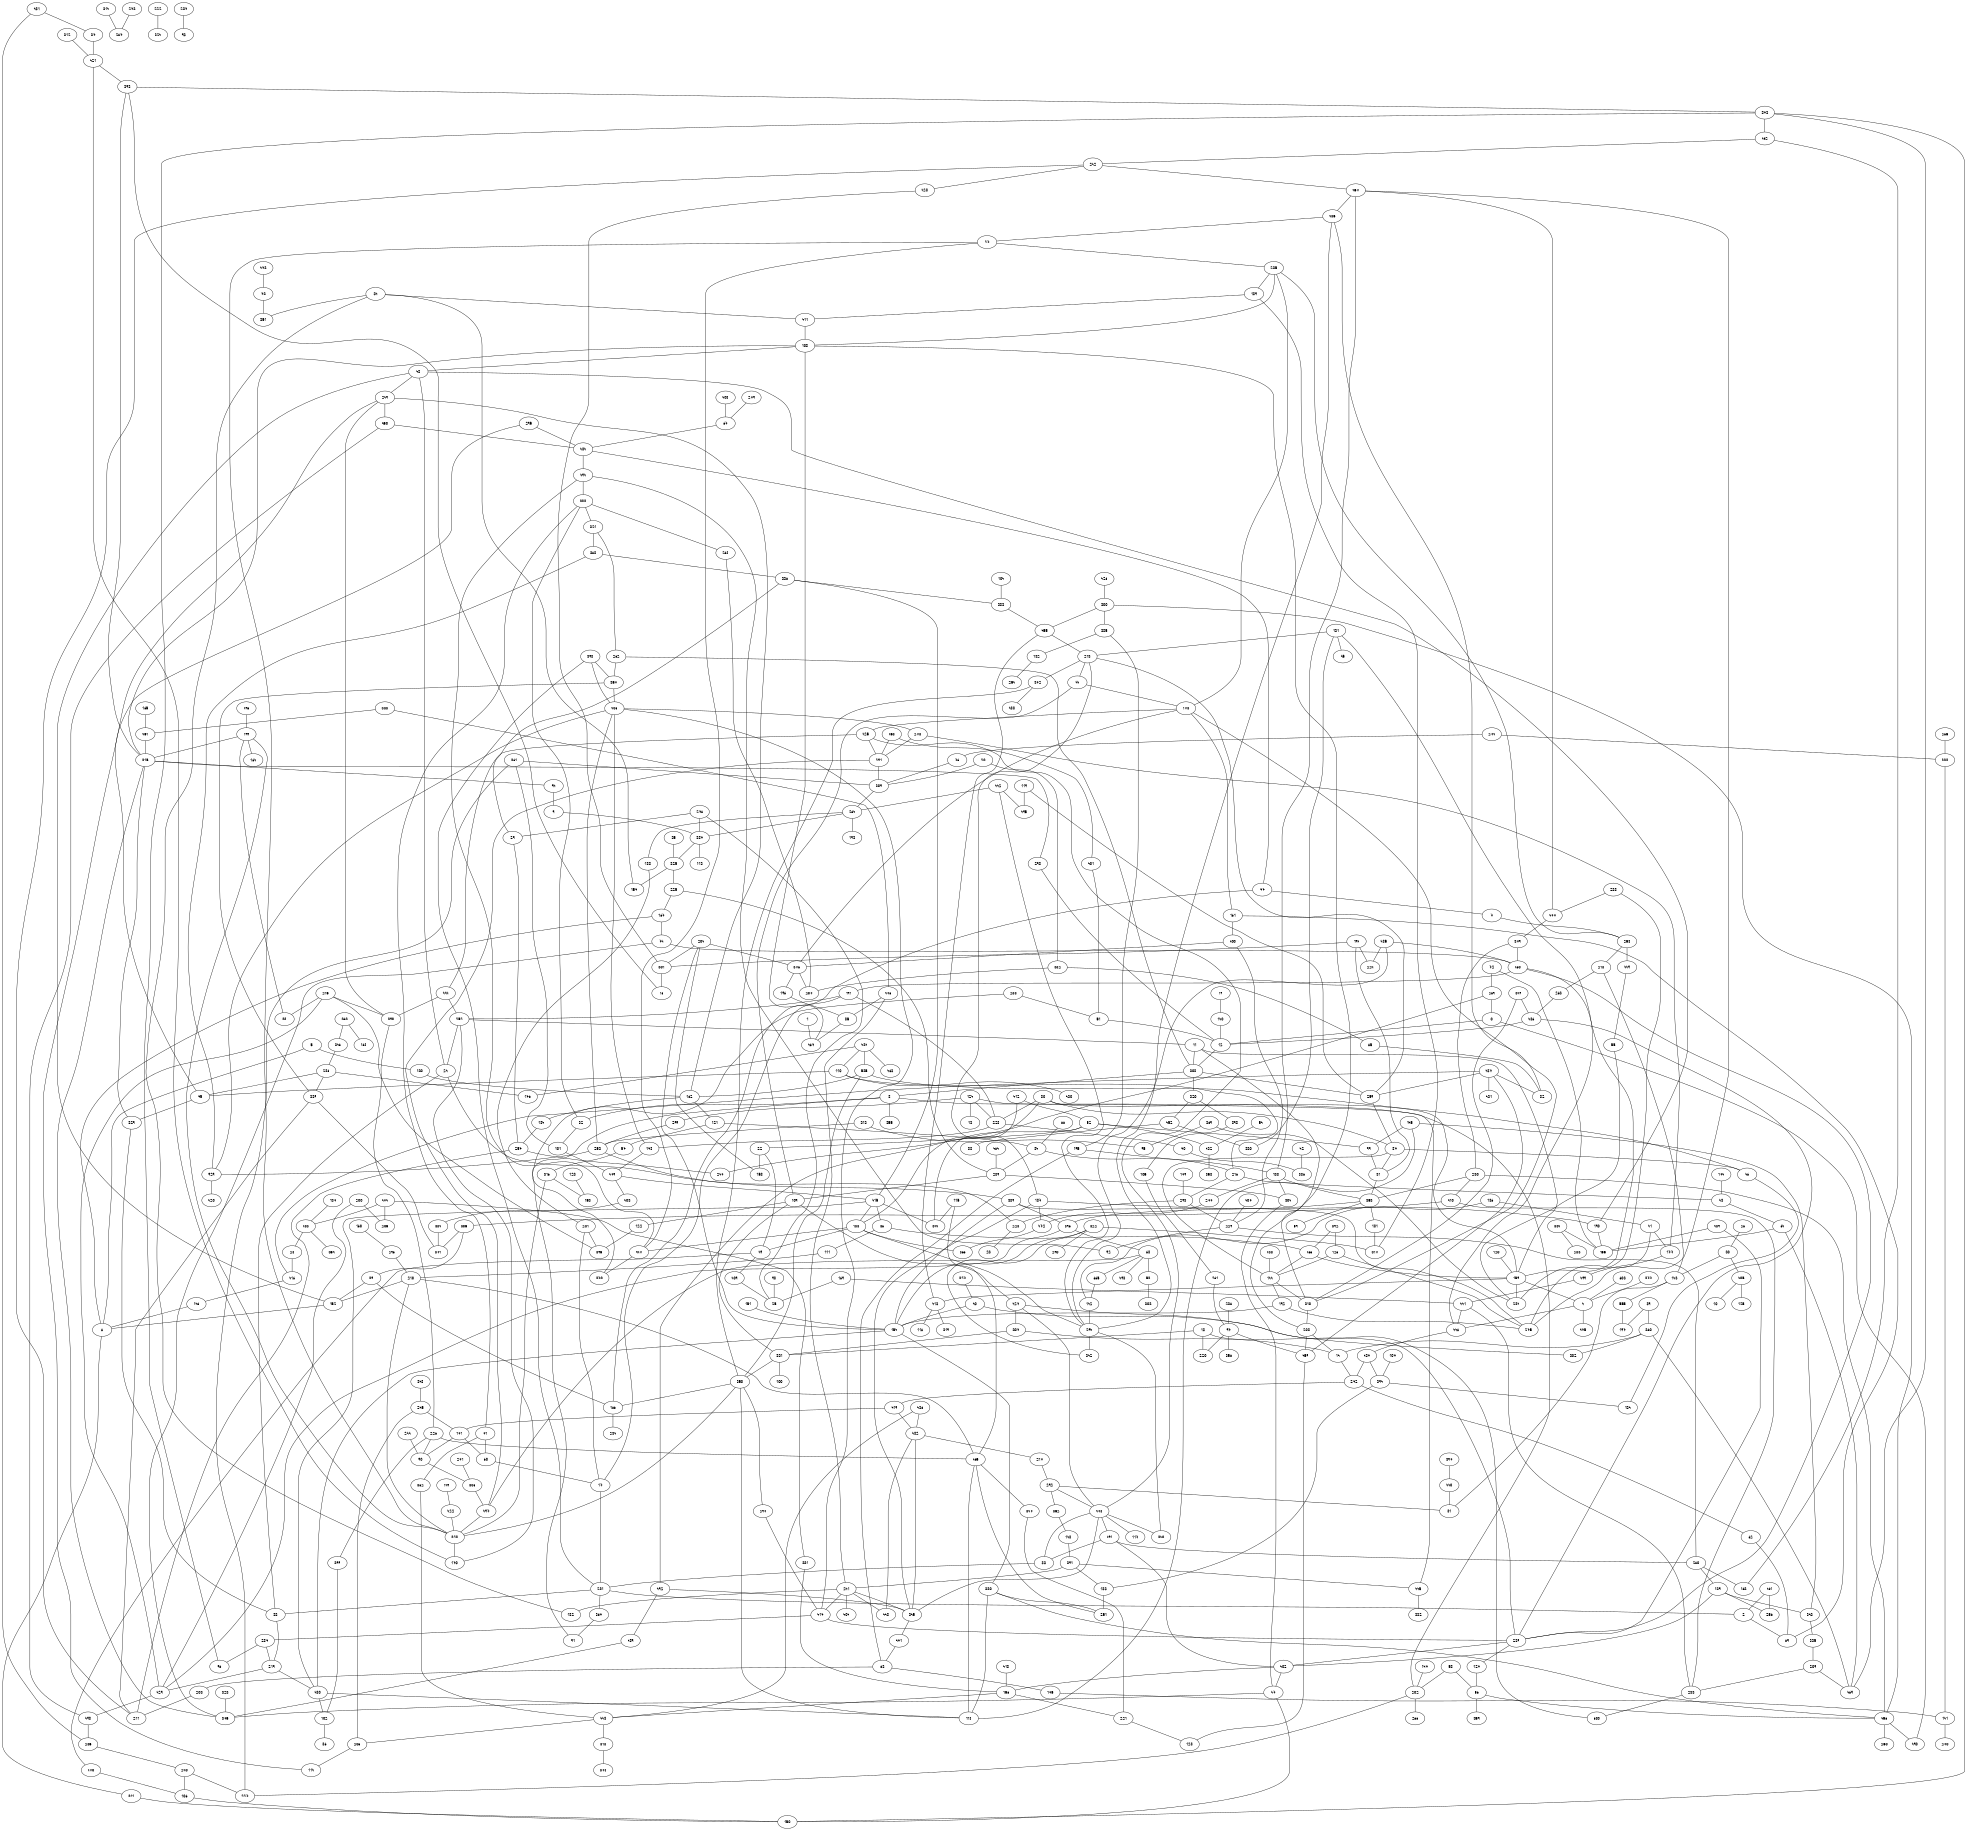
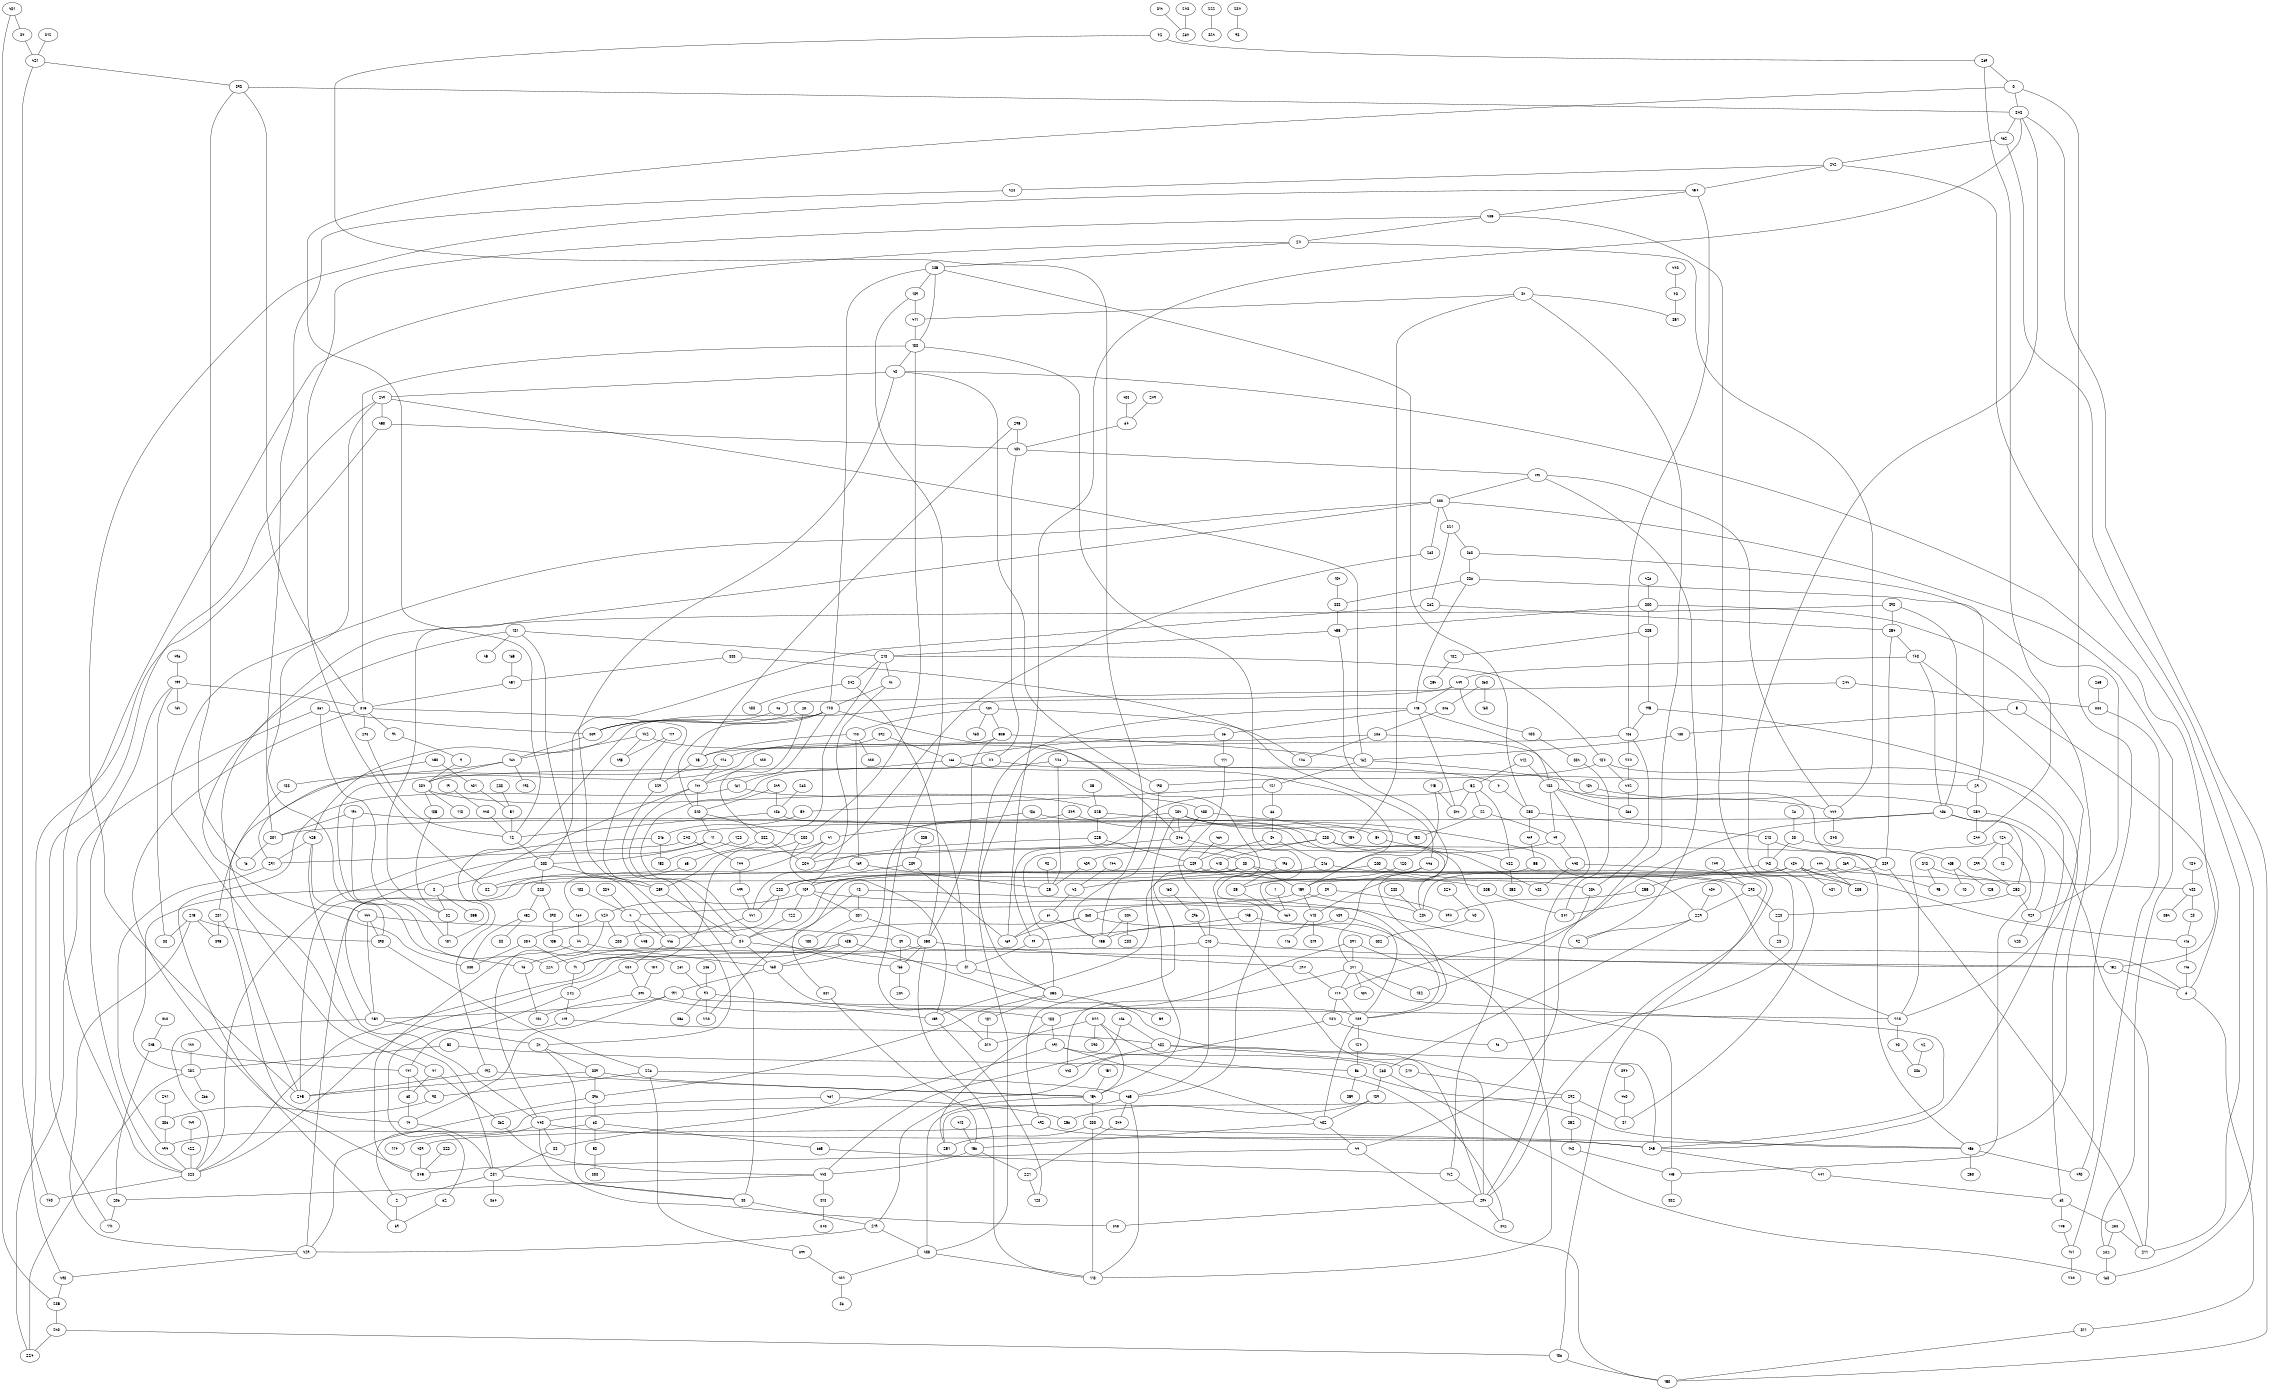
edge "0" -- "373": added
edge "357" -- "406": now "357" -- "178"
edge "291" -- "309": now "173" -- "309"
node "185": added
edge "204" -- "54": added
edge "41" -- "207": added
node "433": added
node "477": removed
edge "218" -- "263": now "218" -- "339"
edge "167" -- "6": now "109" -- "6"
node "140": label "140" -> "740"
edge "11" -- "159": now "11" -- "80"
edge "288" -- "370": removed
edge "110" -- "216": now "110" -- "169"
edge "487" -- "259": now "487" -- "205"
edge "121" -- "84": now "121" -- "66"
edge "460" -- "159": now "460" -- "87"
node "138": label "138" -> "136"
edge "122" -- "395": now "122" -- "87"
node "282": added
edge "305" -- "39": now "444" -- "39"
node "493": removed
node "603": label "603" -> "103"
node "377": label "377" -> "337"
edge "252" -- "170": now "252" -- "328"
node "555": label "555" -> "255"
edge "40" -- "154": removed
node "197": label "197" -> "797"
edge "307" -- "331": now "307" -- "330"
node "244": removed
edge "478" -- "491": now "183" -- "491"
edge "148" -- "391": now "148" -- "445"
node "343": removed
node "91": removed
node "680": label "680" -> "280"
